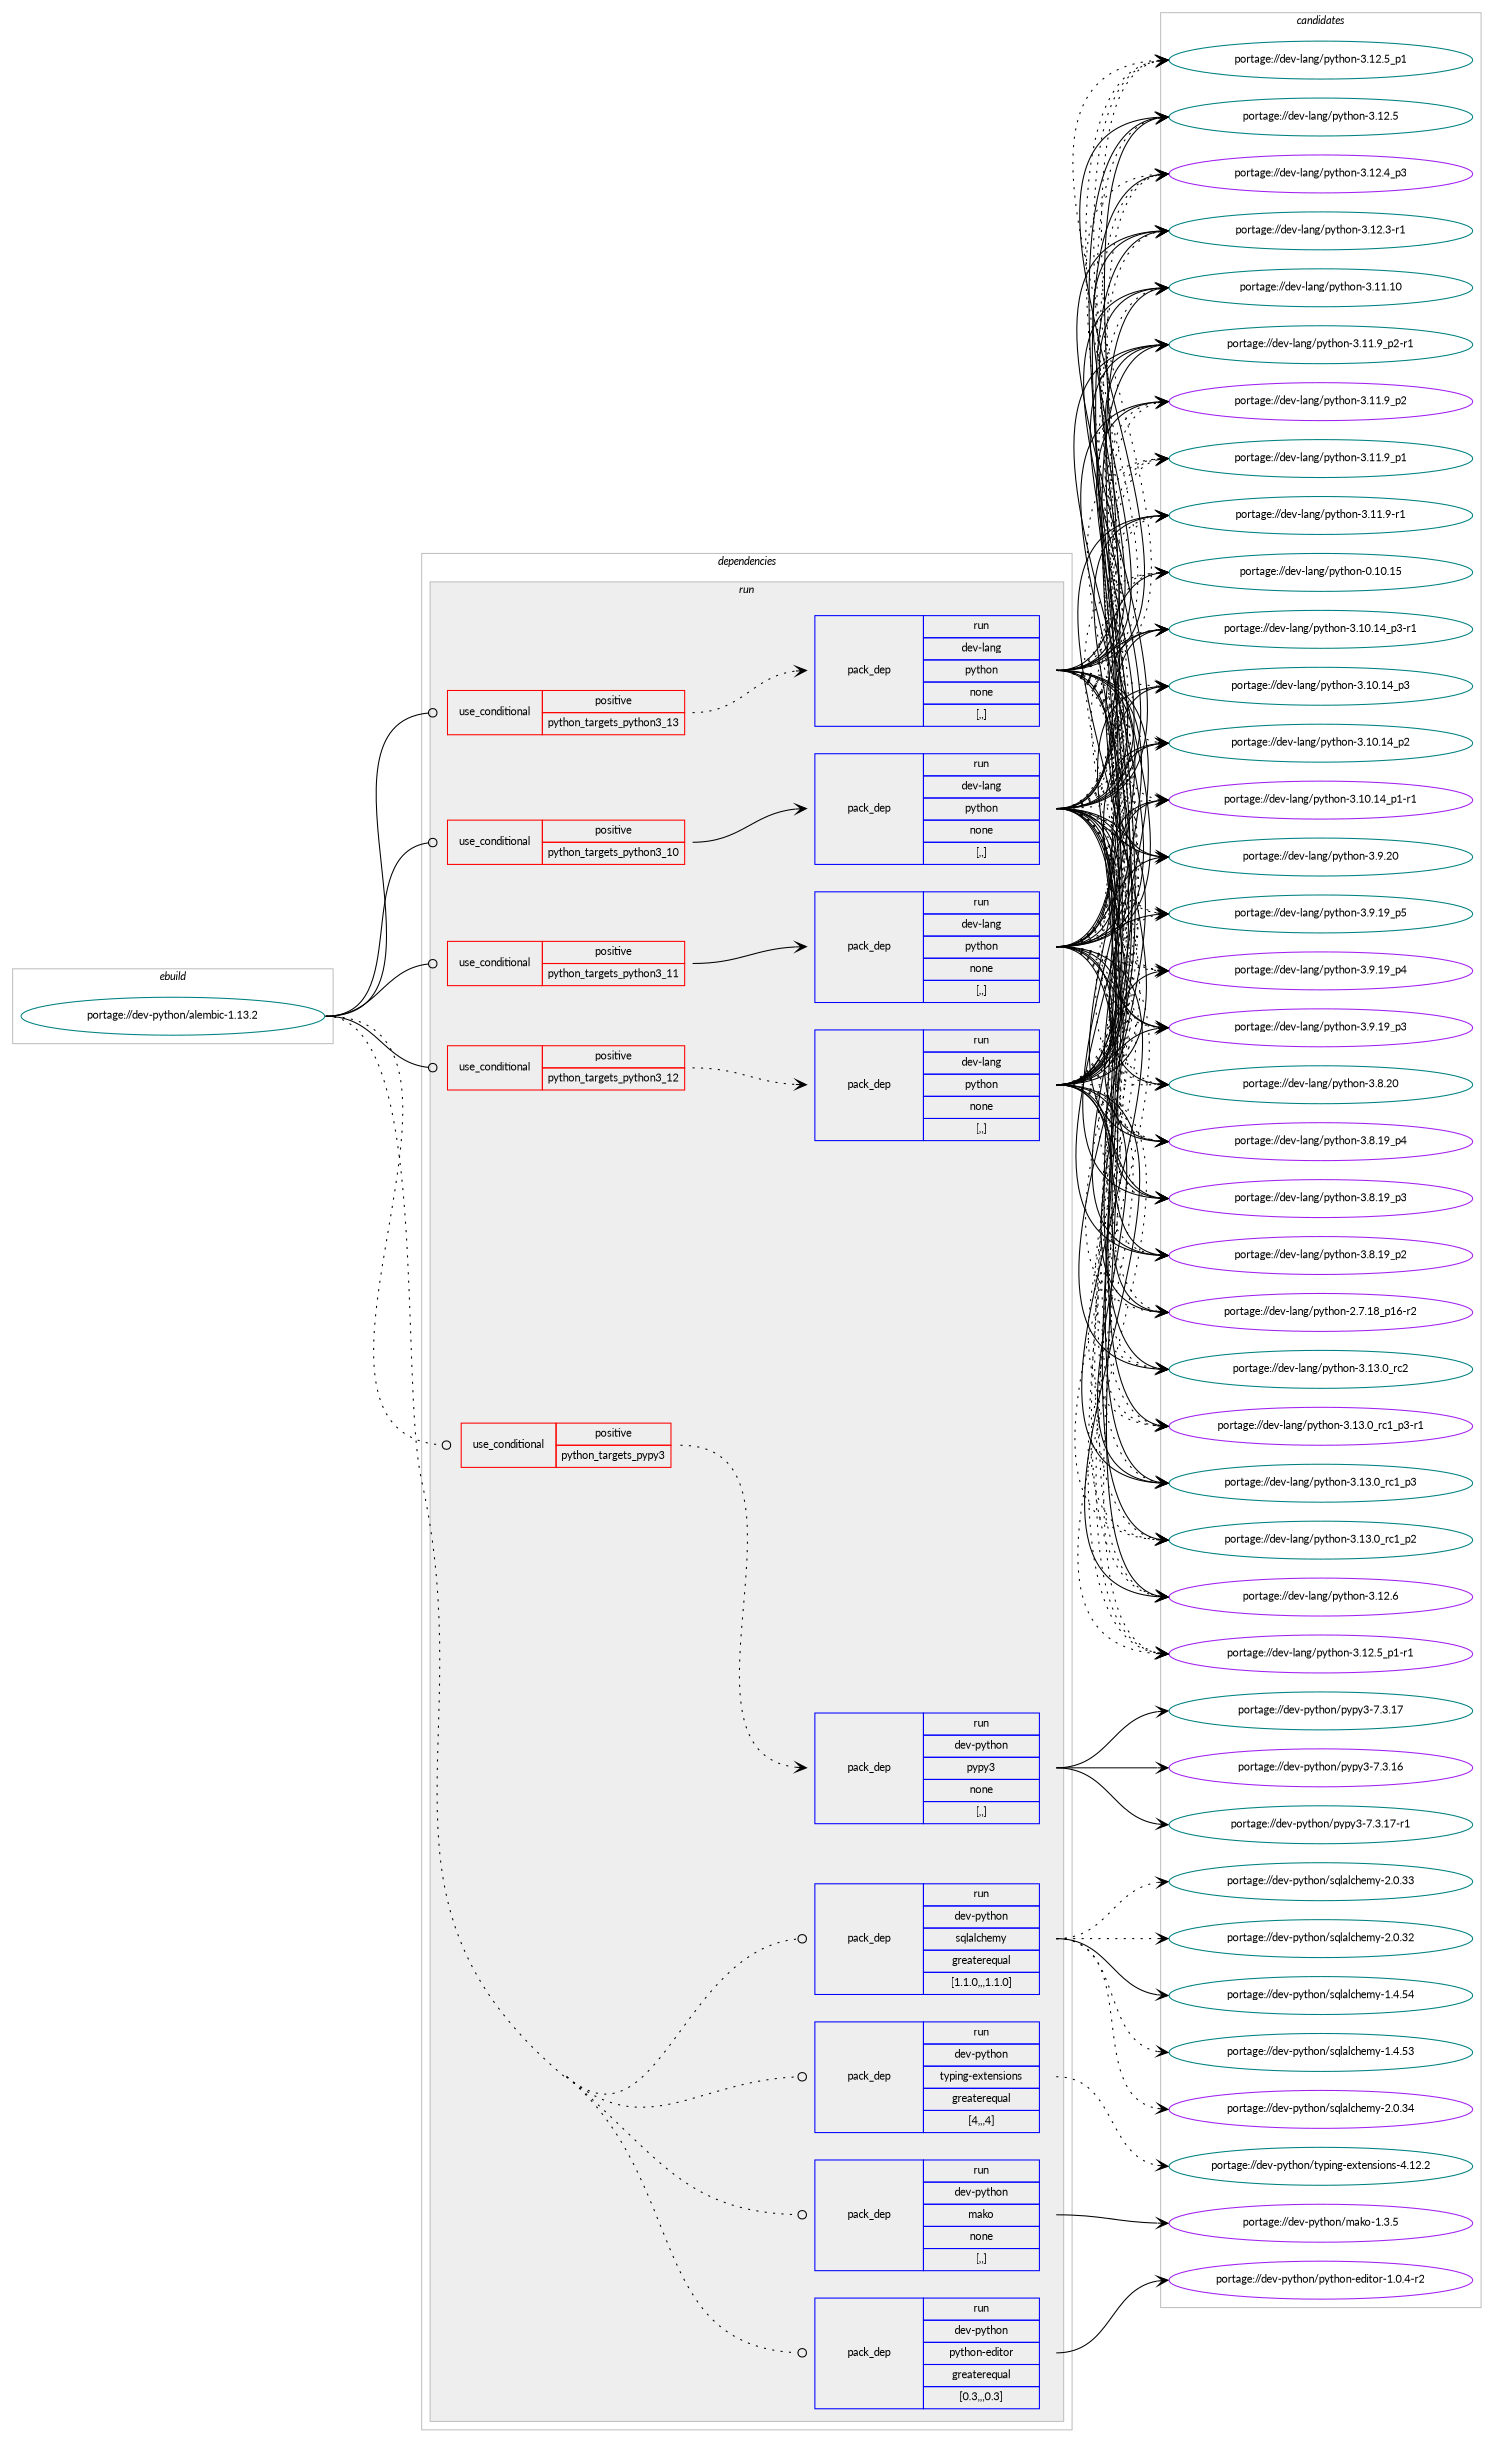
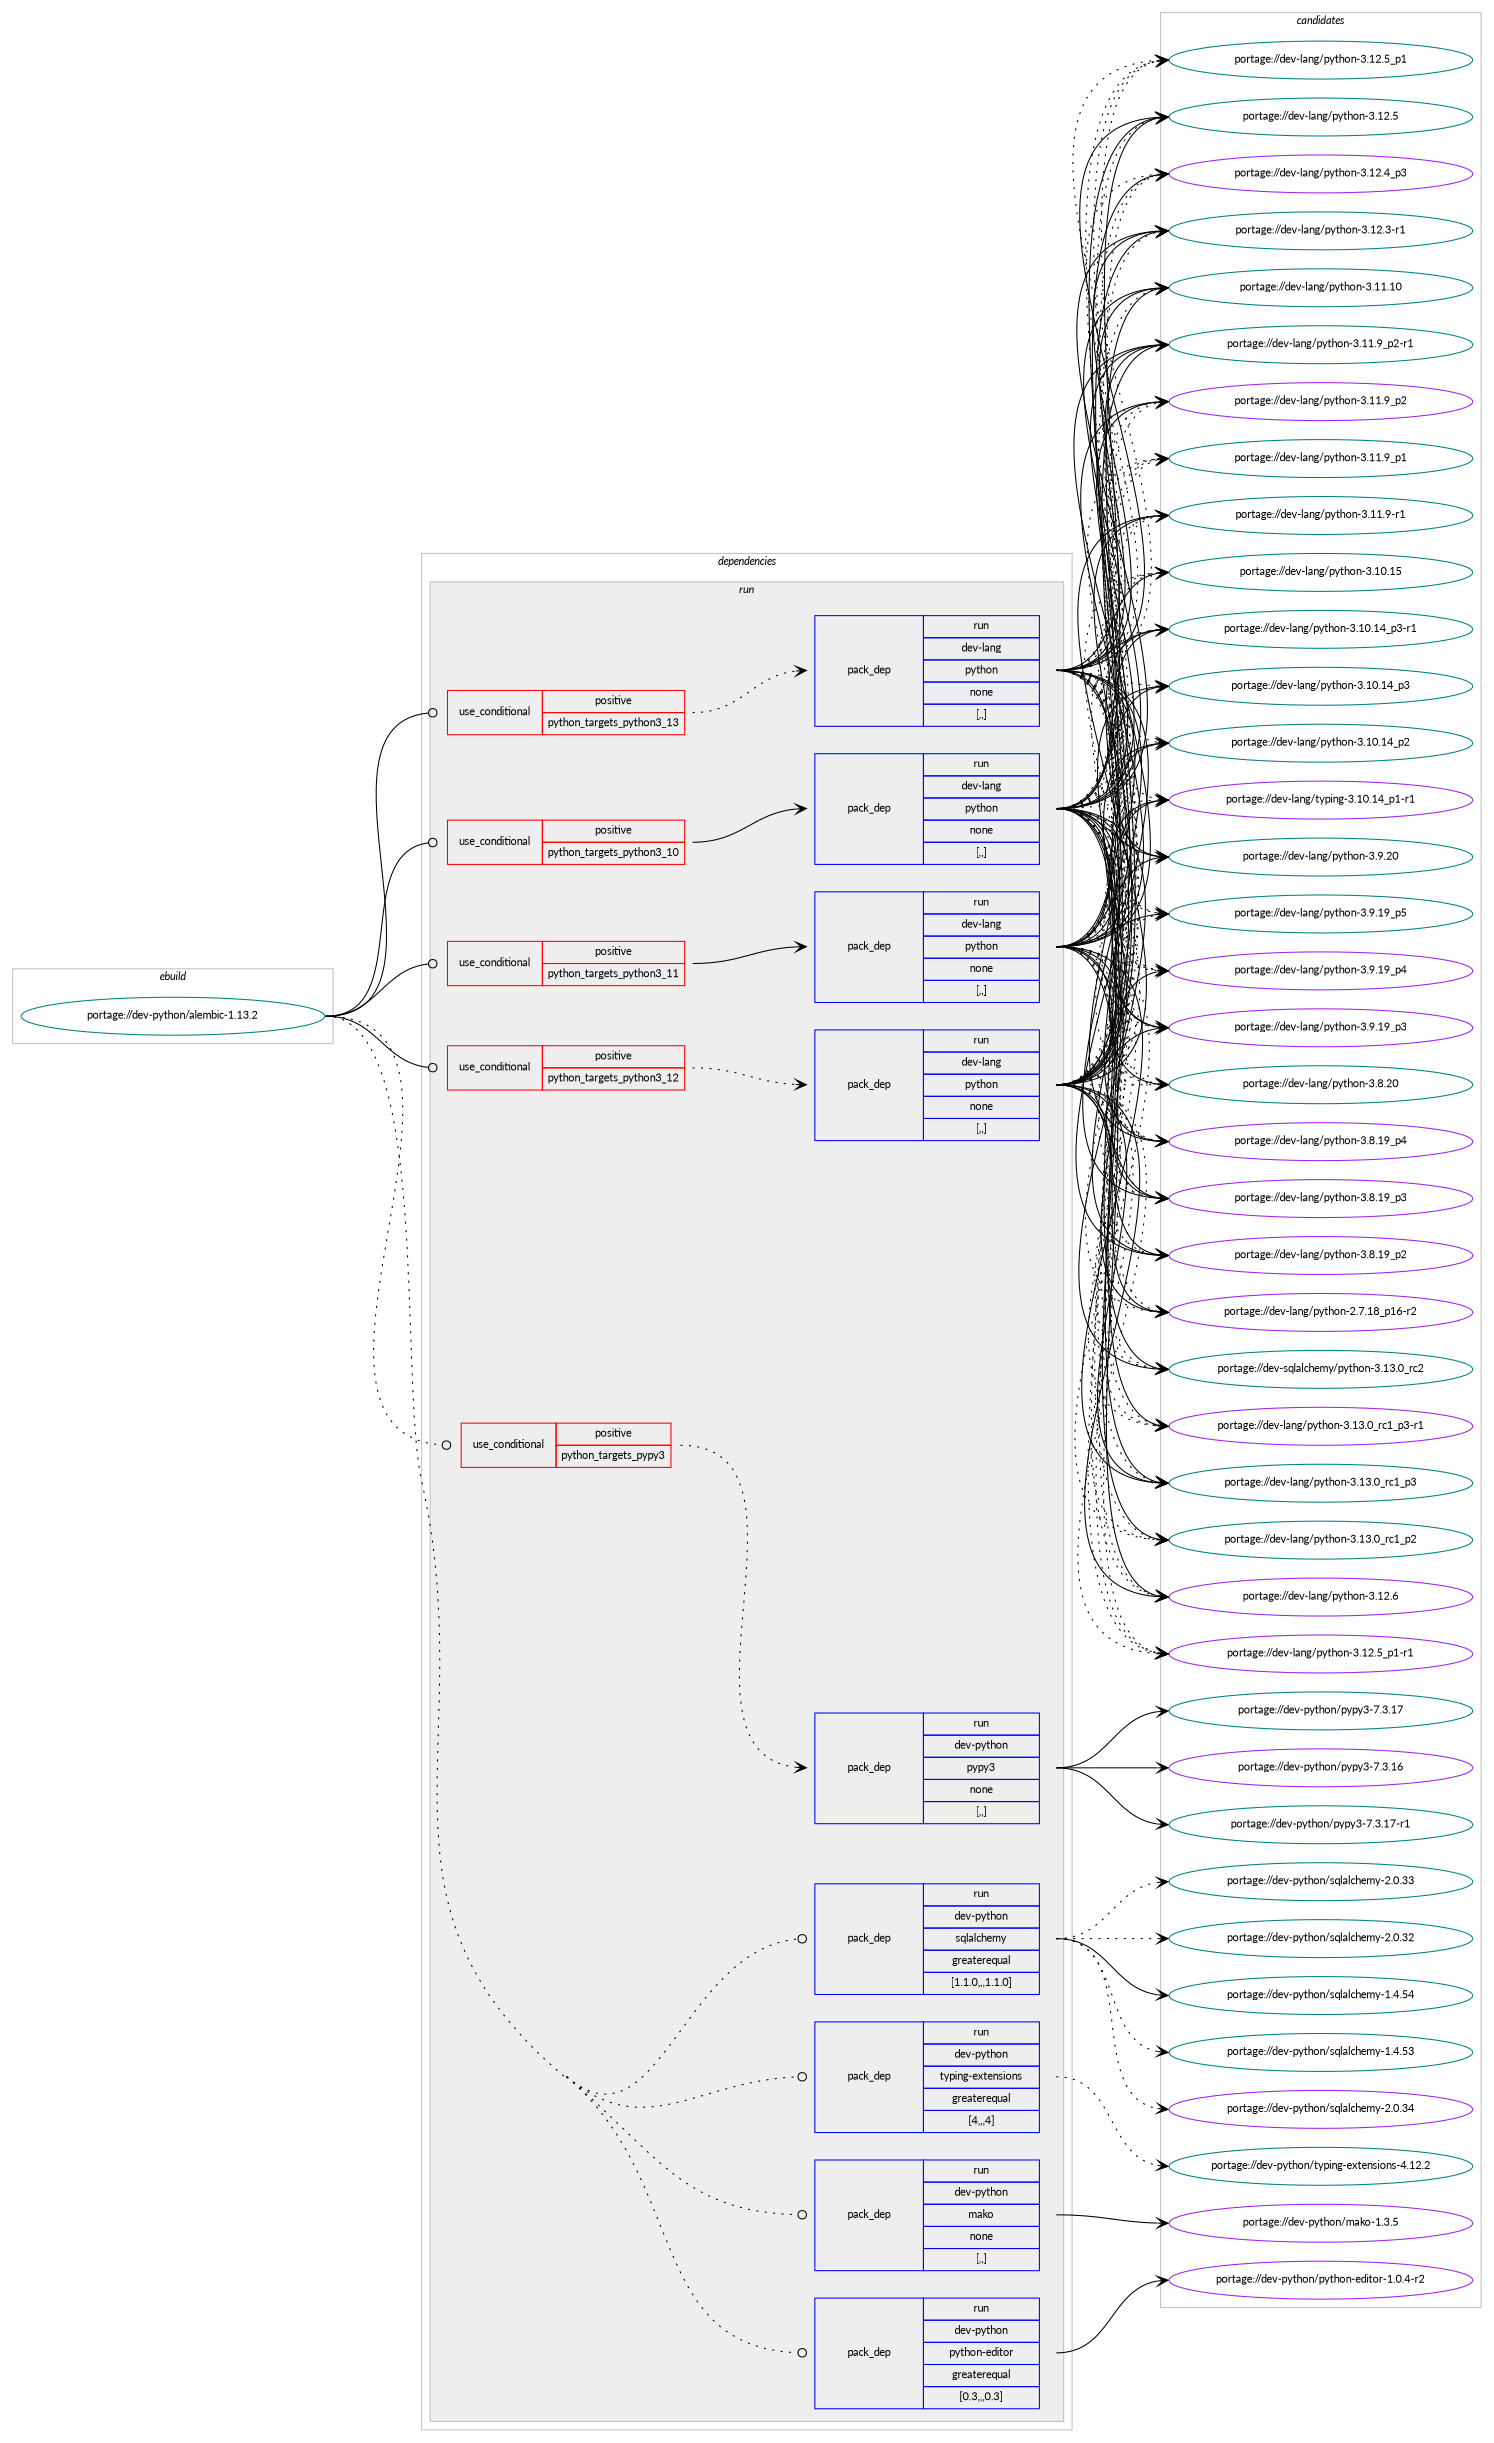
node "portage://dev-lang/python-0.10.15": label "portage://dev-lang/python-0.10.15" -> "portage://dev-lang/python-3.10.15"
node "portage://dev-lang/python-3.10.14_p1-r1": label "portage://dev-lang/python-3.10.14_p1-r1" -> "portage://dev-lang/typing-3.10.14_p1-r1"
node "portage://dev-lang/python-3.13.0_rc2": label "portage://dev-lang/python-3.13.0_rc2" -> "portage://dev-sqlalchemy/python-3.13.0_rc2"
